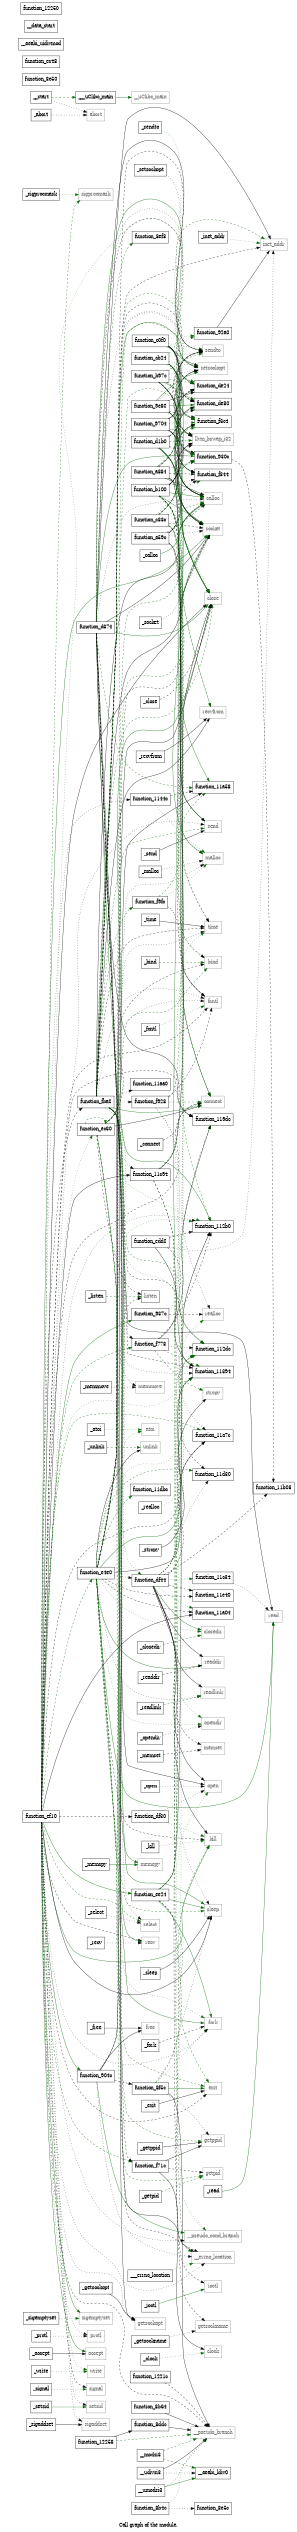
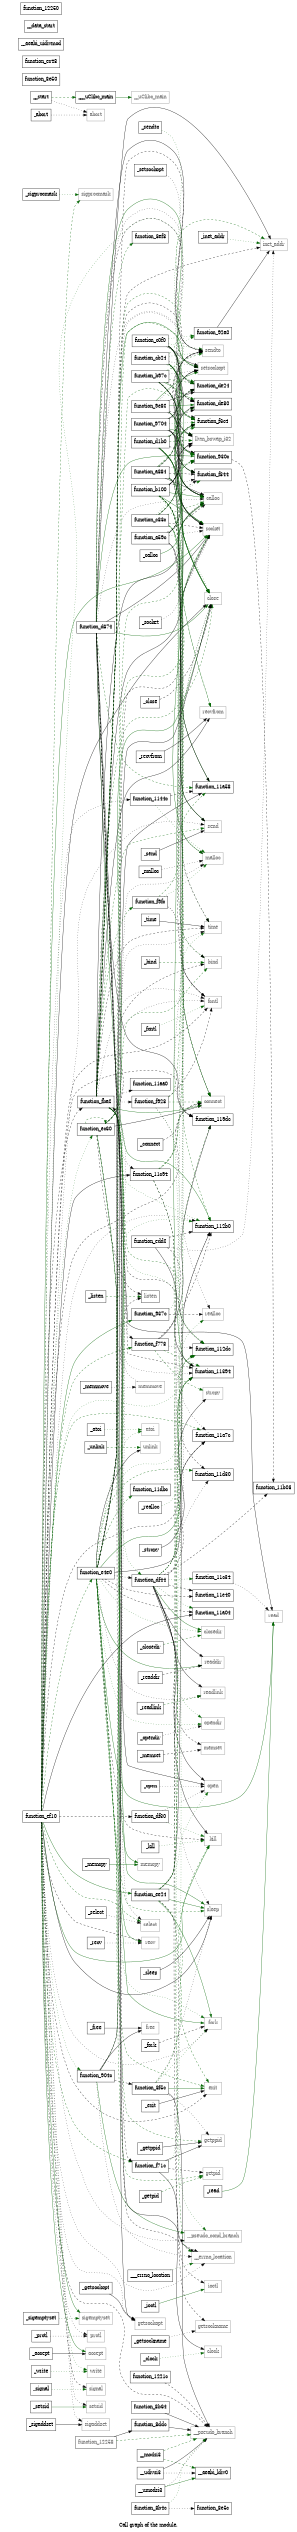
edge "function_9704" -> "function_11a58": added
edge "function_11c94" -> "close": style solid -> dotted
edge "function_fba0" -> "memmove": reversed
edge "function_ef10" -> "function_904c": style solid -> dotted
node "function_12258": fontcolor black -> gray50
